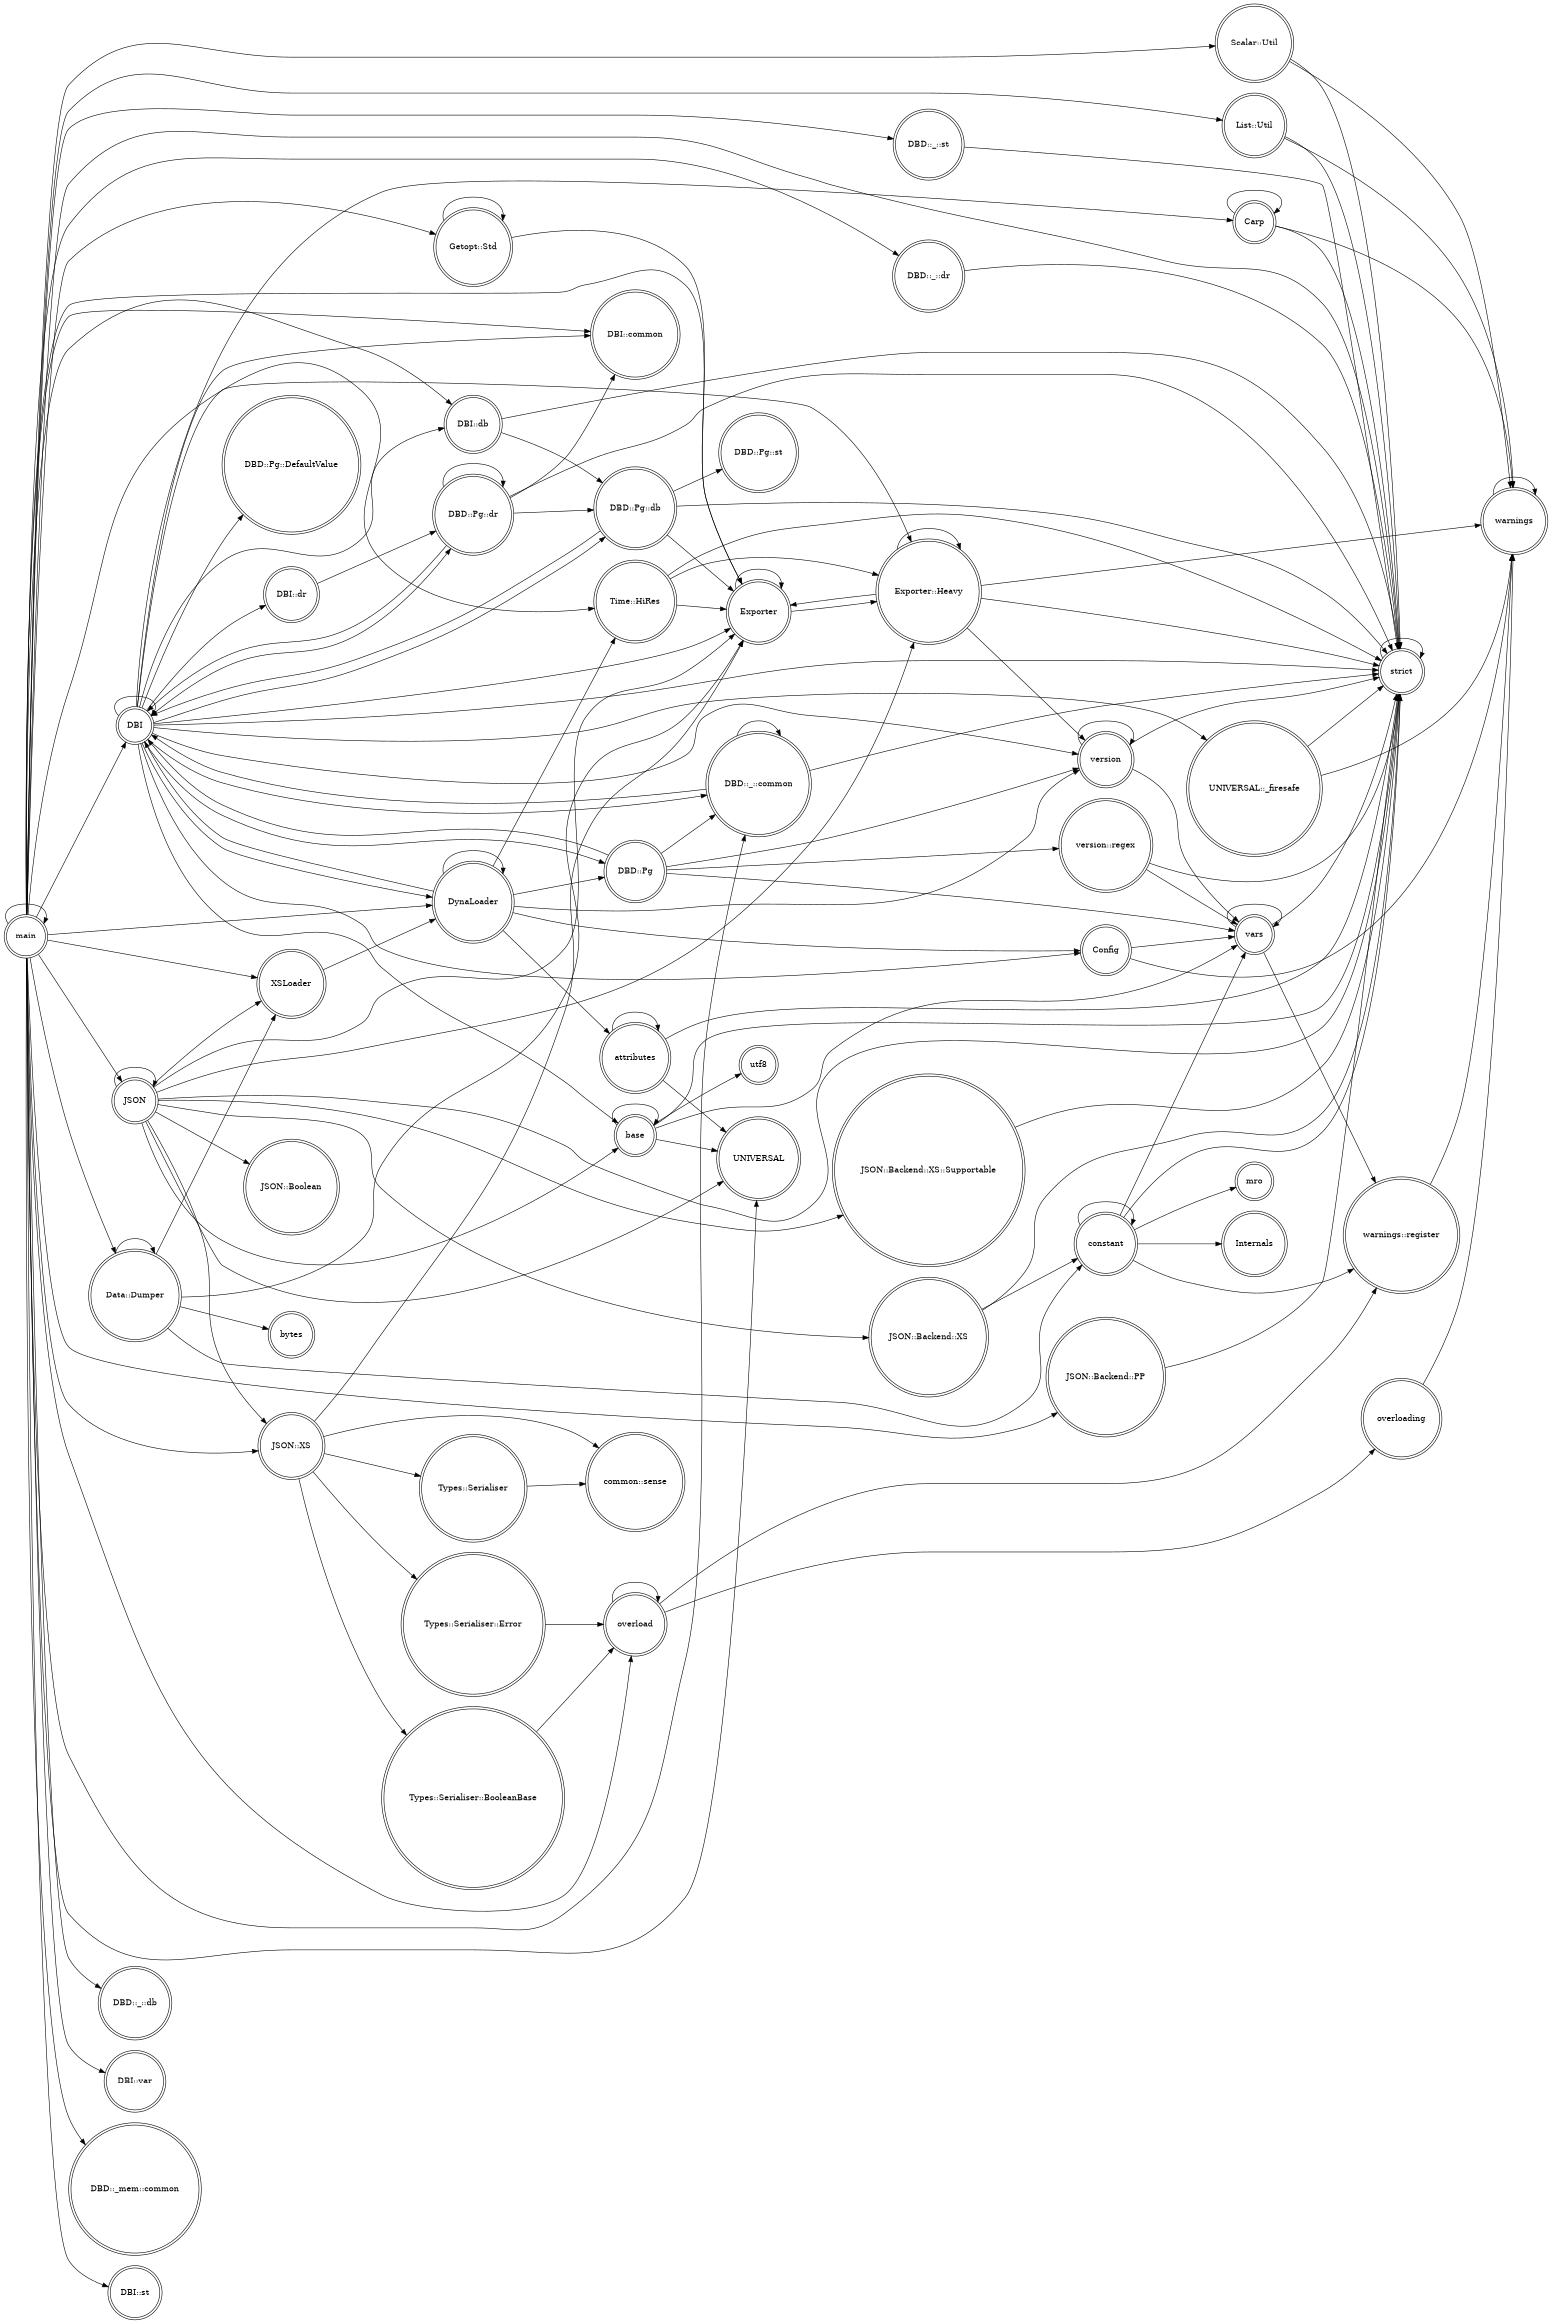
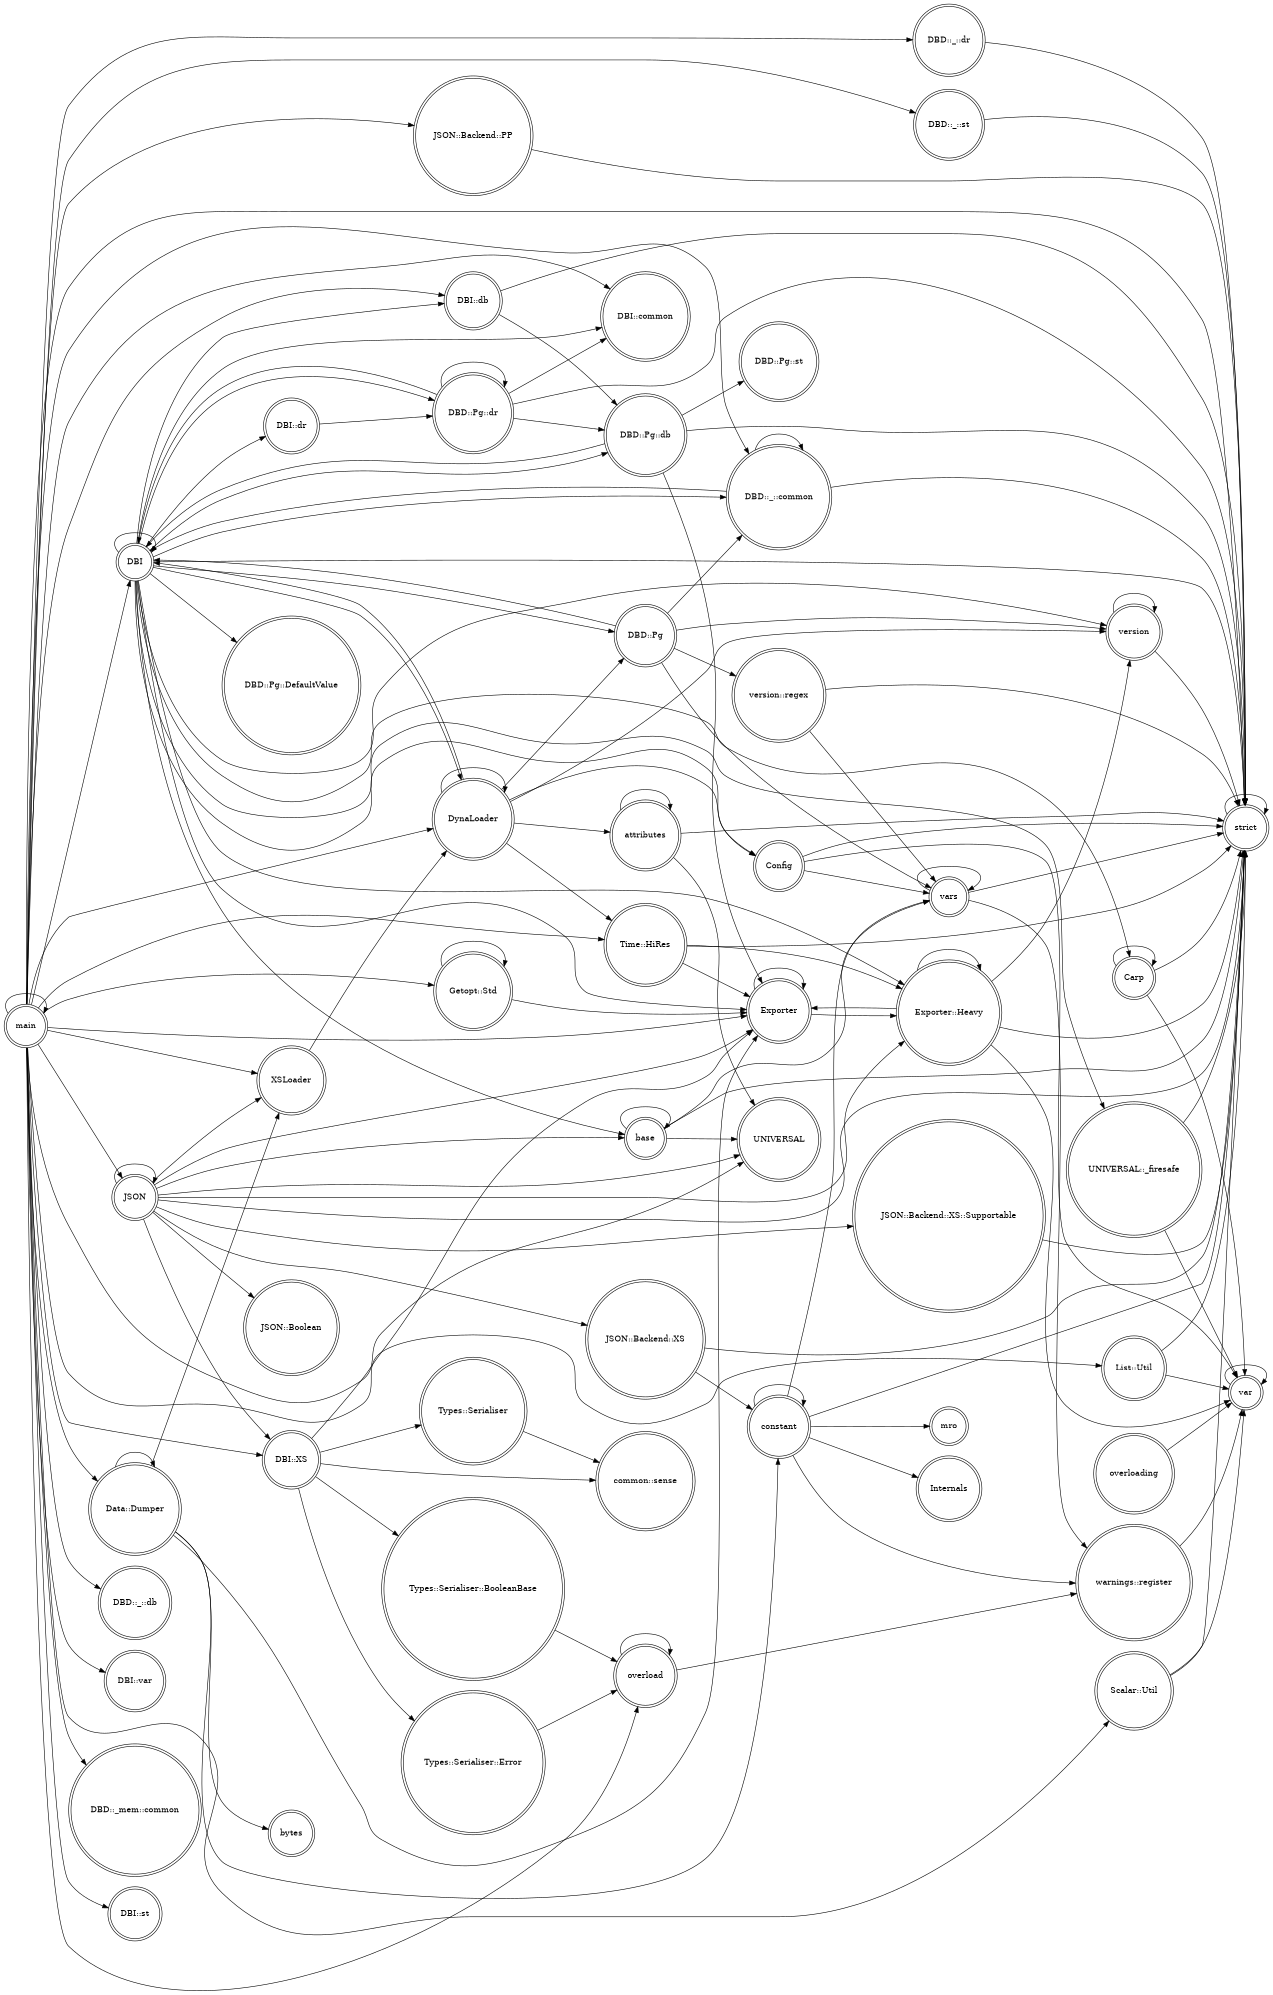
node "warnings": label "warnings" -> "var"
edge "Config" -> "strict": added
edge "version" -> "vars": removed
node "utf8": removed
node "JSON::XS": label "JSON::XS" -> "DBI::XS"
edge "overload" -> "overloading": removed
